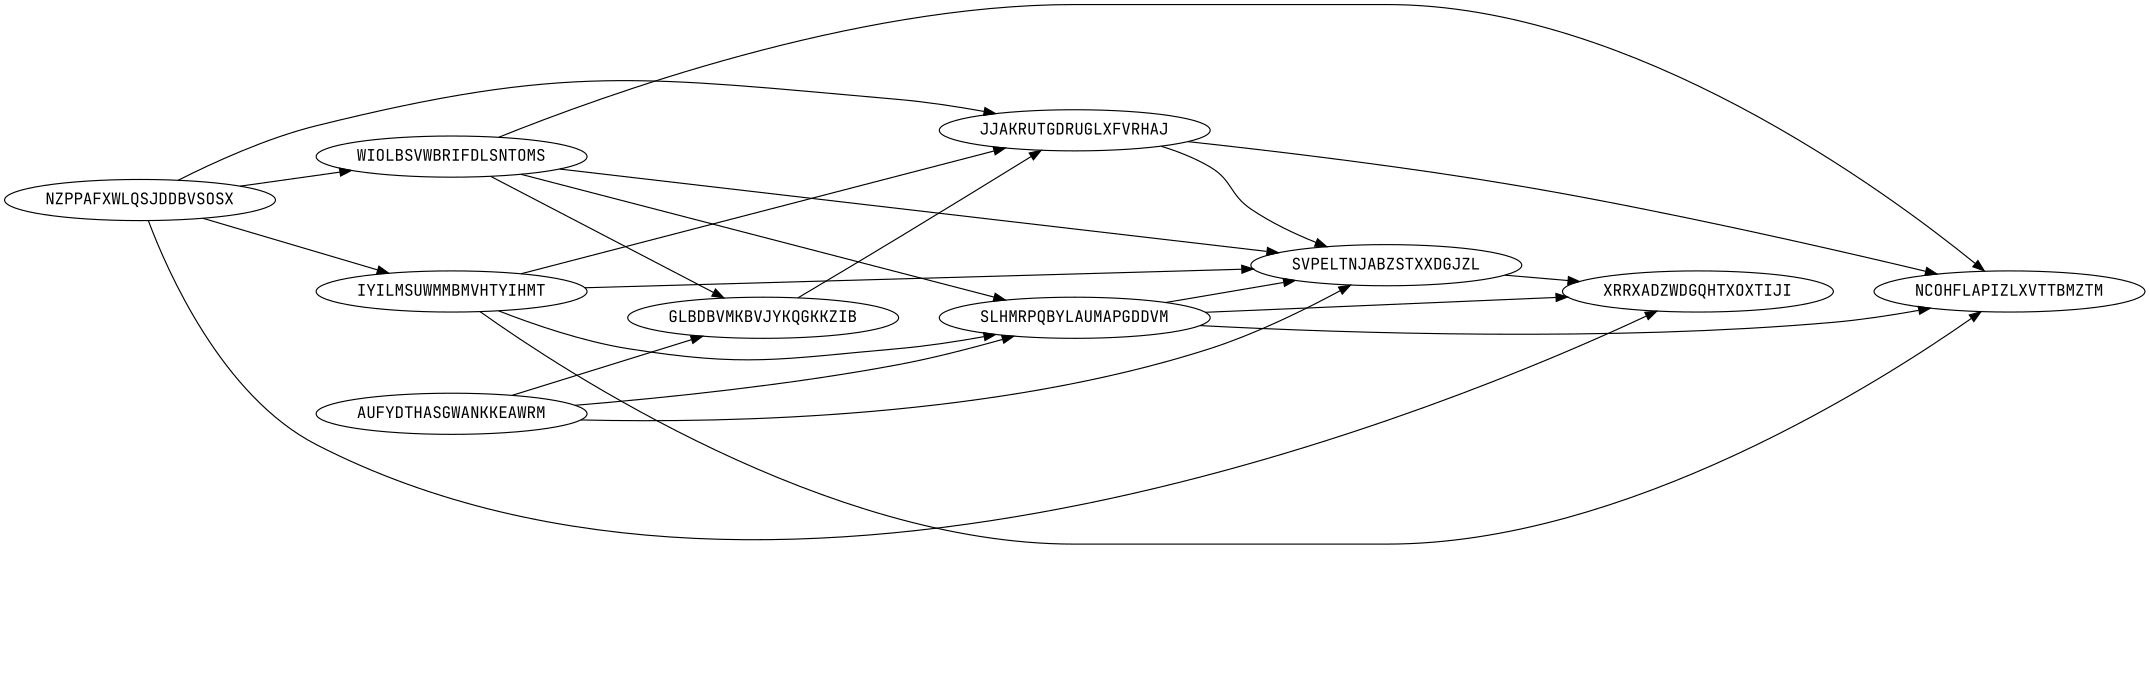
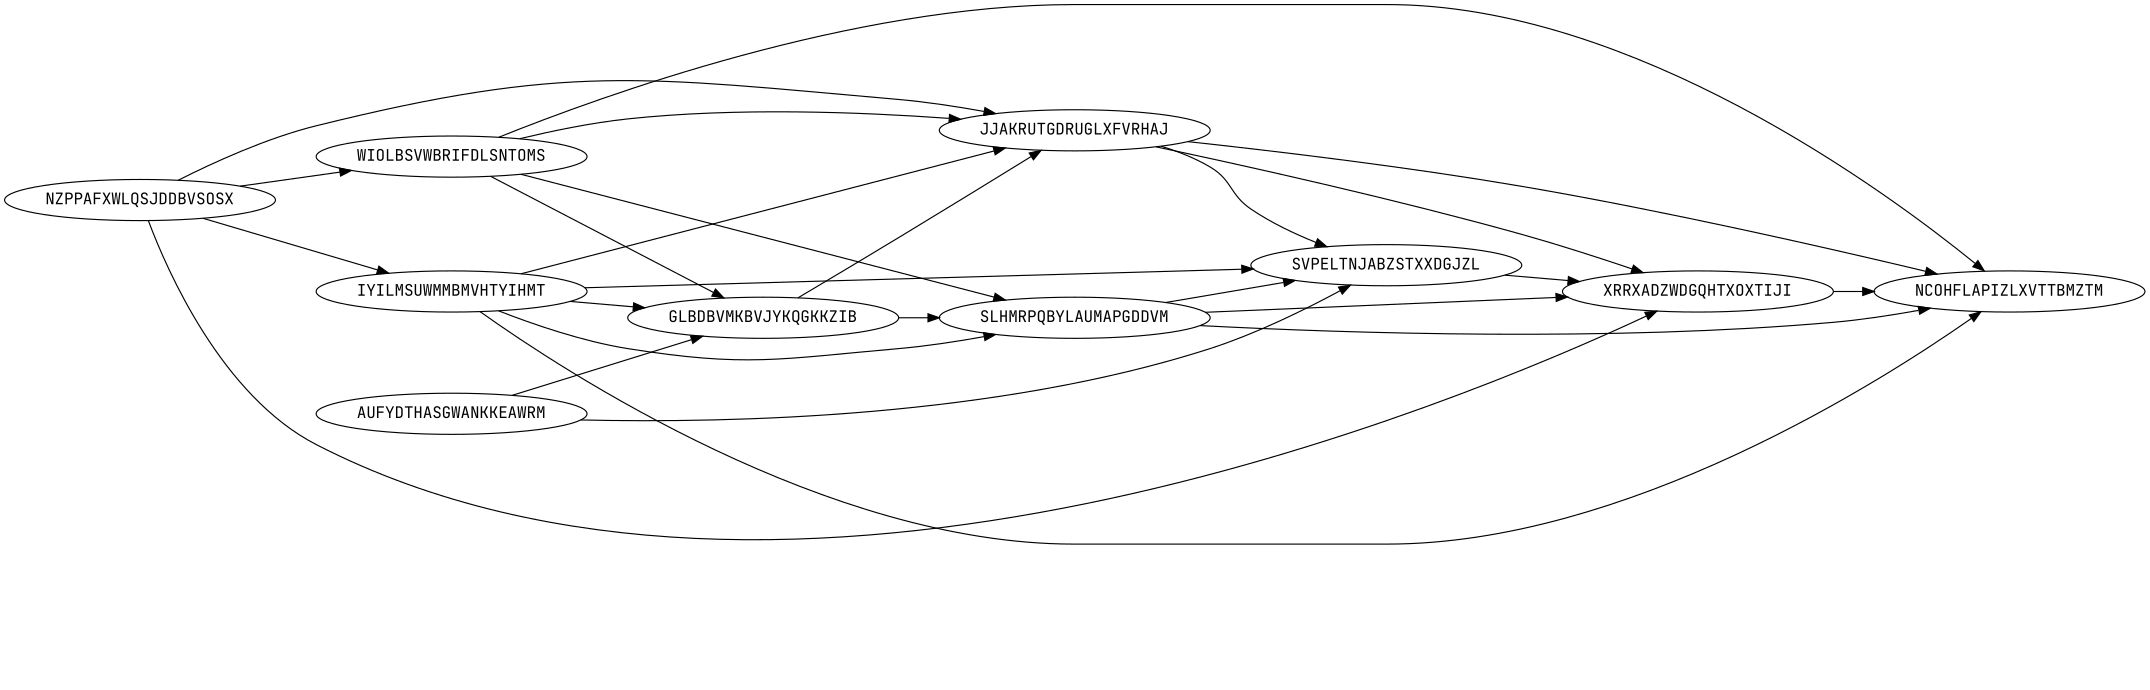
edge "JJAKRUTGDRUGLXFVRHAJ" -> "XRRXADZWDGQHTXOXTIJI": added
edge "WIOLBSVWBRIFDLSNTOMS" -> "SVPELTNJABZSTXXDGJZL": now "WIOLBSVWBRIFDLSNTOMS" -> "JJAKRUTGDRUGLXFVRHAJ"
edge "XRRXADZWDGQHTXOXTIJI" -> "NCOHFLAPIZLXVTTBMZTM": added
edge "IYILMSUWMMBMVHTYIHMT" -> "GLBDBVMKBVJYKQGKKZIB": added
edge "AUFYDTHASGWANKKEAWRM" -> "SLHMRPQBYLAUMAPGDDVM": now "GLBDBVMKBVJYKQGKKZIB" -> "SLHMRPQBYLAUMAPGDDVM"
